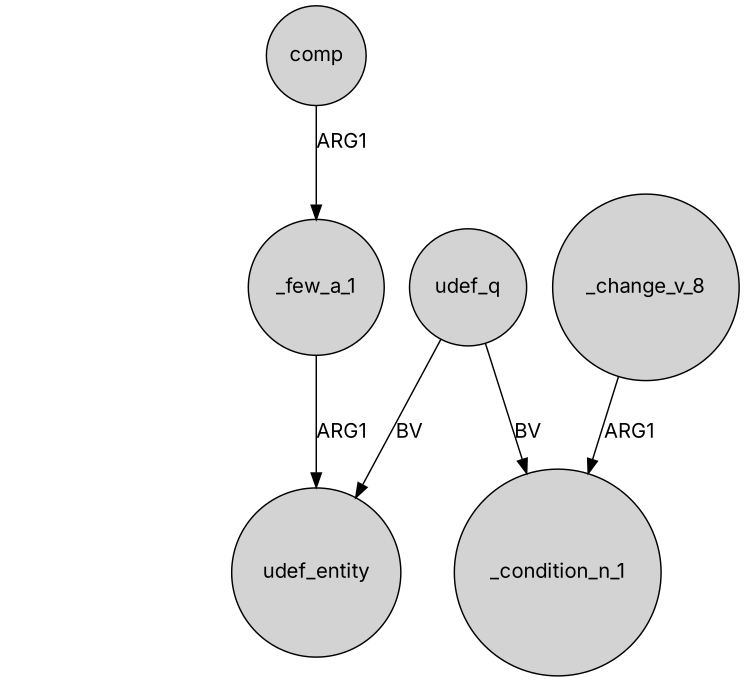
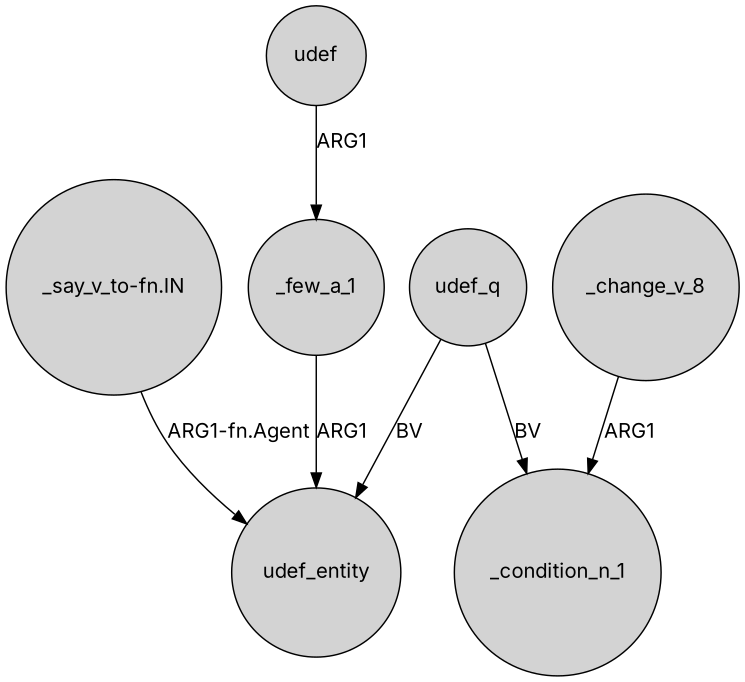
node "comp": label "comp" -> "udef"
node "_say_v_to-fn.IN": added
